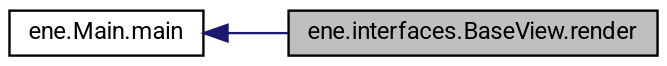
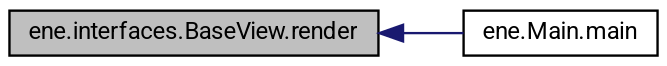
edge "ene.interfaces.BaseView.render" -> "ene.Main.main": reversed
